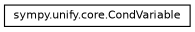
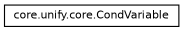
node "sympy.unify.core.CondVariable": label "sympy.unify.core.CondVariable" -> "core.unify.core.CondVariable"
